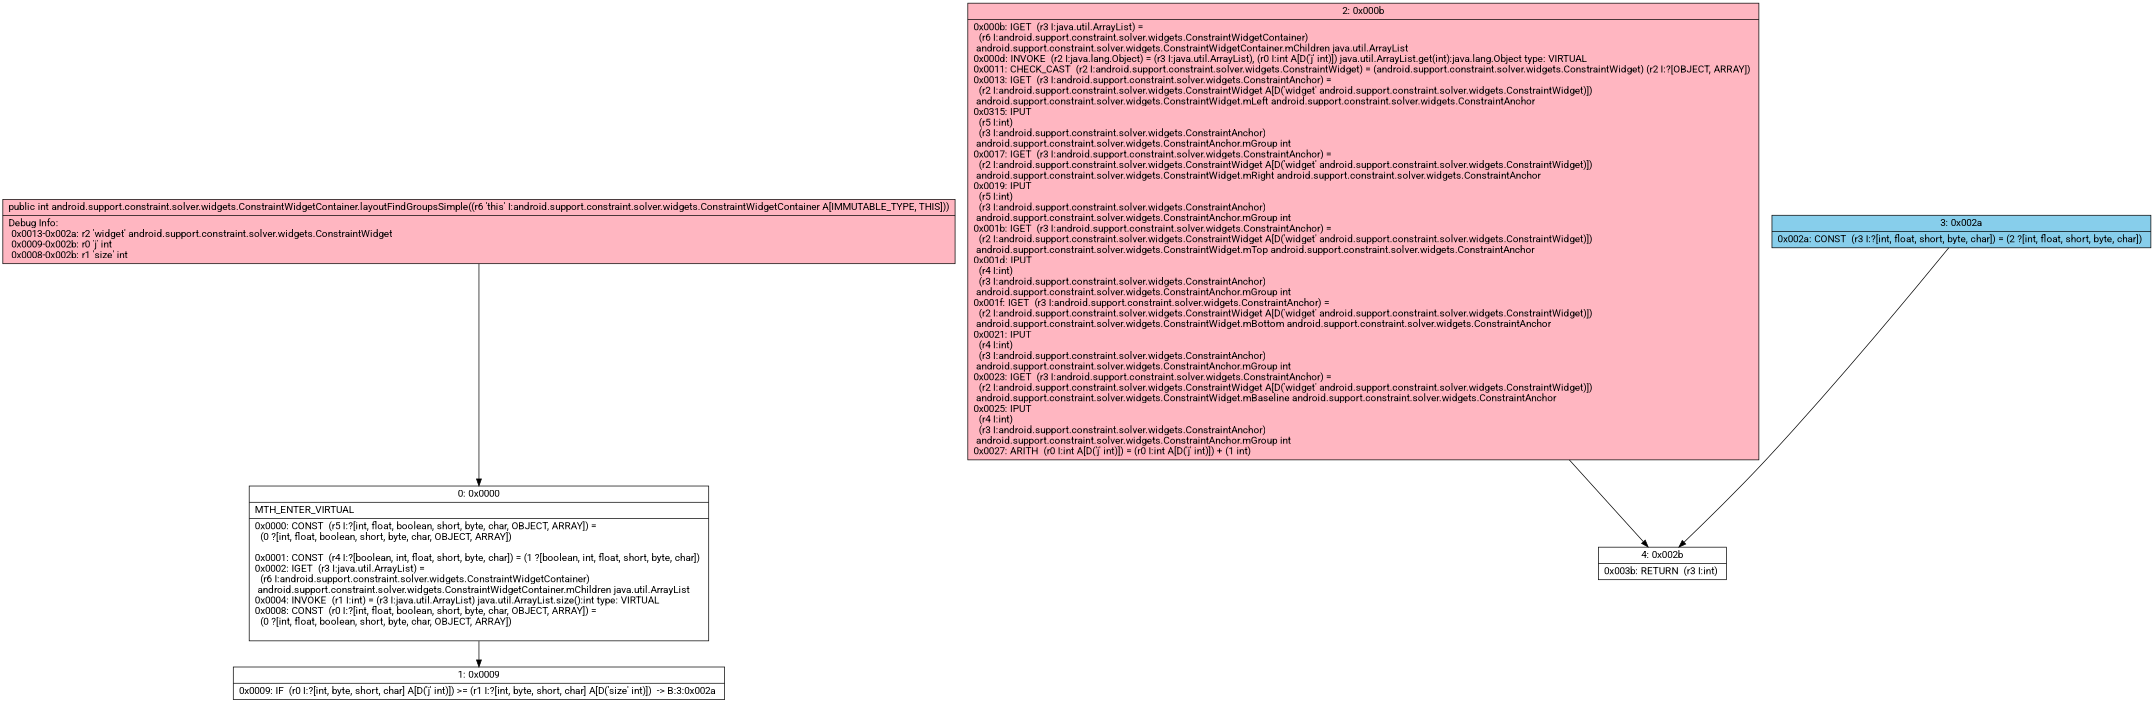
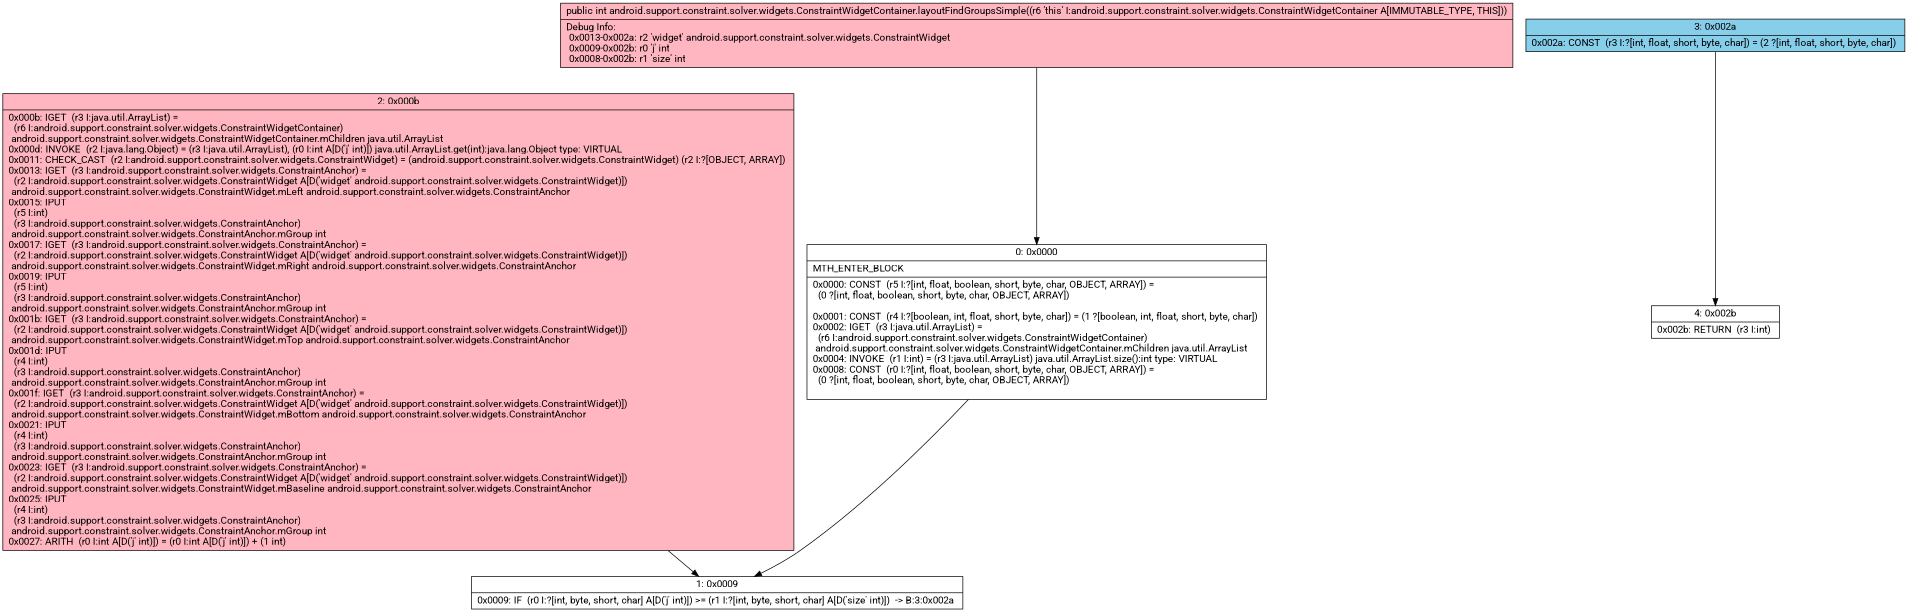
node "2: 0x000b": text "0x0315: IPUT" -> "0x0015: IPUT"
edge "2: 0x000b" -> "4: 0x002b": now "2: 0x000b" -> "1: 0x0009"
node "0: 0x0000": text "MTH_ENTER_VIRTUAL" -> "MTH_ENTER_BLOCK"
node "4: 0x002b": text "0x003b: RETURN  (r3 I:int)" -> "0x002b: RETURN  (r3 I:int)"
